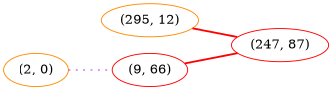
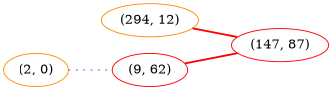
node "(295, 12)": label "(295, 12)" -> "(294, 12)"
node "(247, 87)": label "(247, 87)" -> "(147, 87)"
node "(9, 66)": label "(9, 66)" -> "(9, 62)"
